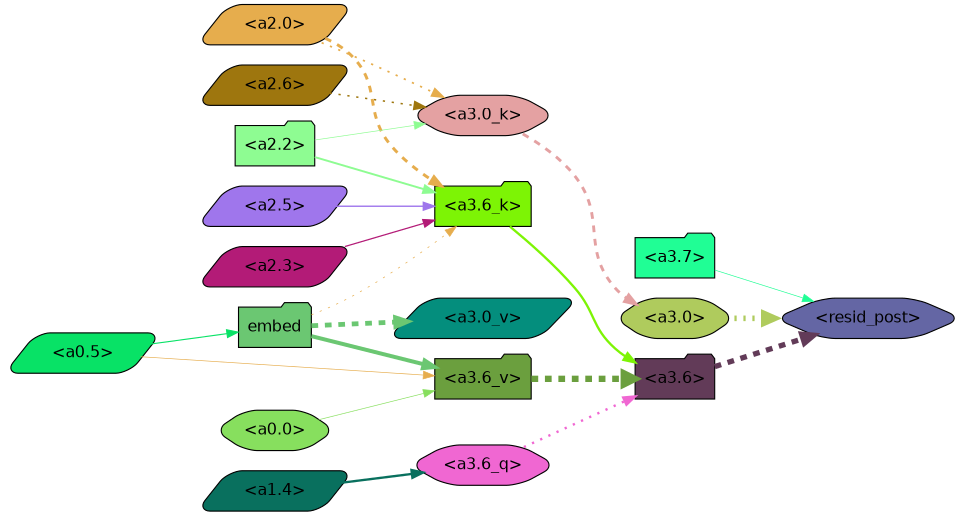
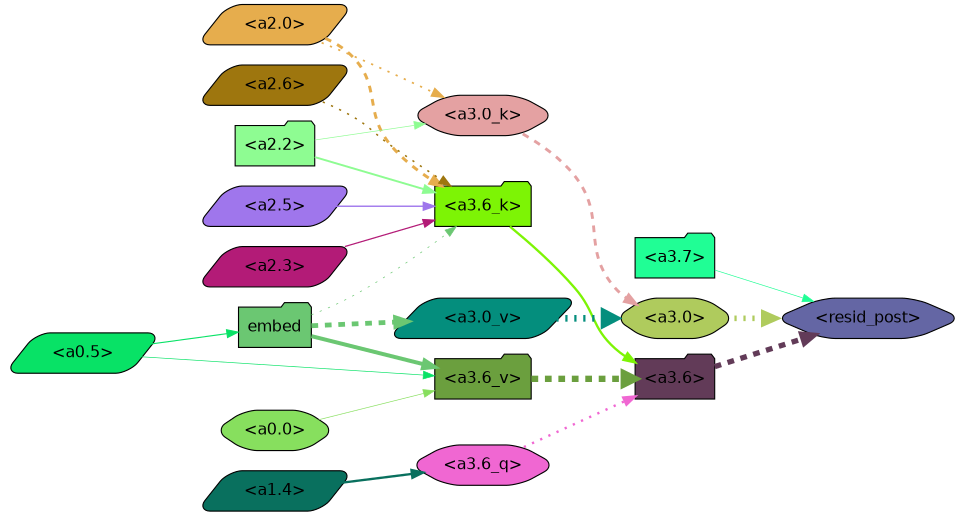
edge "<a2.6>" -> "<a3.0_k>": now "<a2.6>" -> "<a3.6_k>"
edge "embed" -> "<a3.6_k>": color #e6ad4d -> #6bc772
edge "<a3.0_v>" -> "<a3.0>": added
edge "<a0.5>" -> "<a3.6_v>": color #e6ad4d -> #08e266
